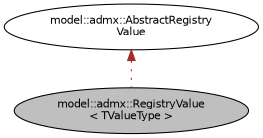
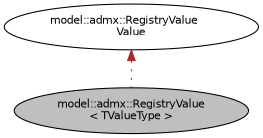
node "model::admx::AbstractRegistry Value": label "model::admx::AbstractRegistry Value" -> "model::admx::RegistryValue Value"
